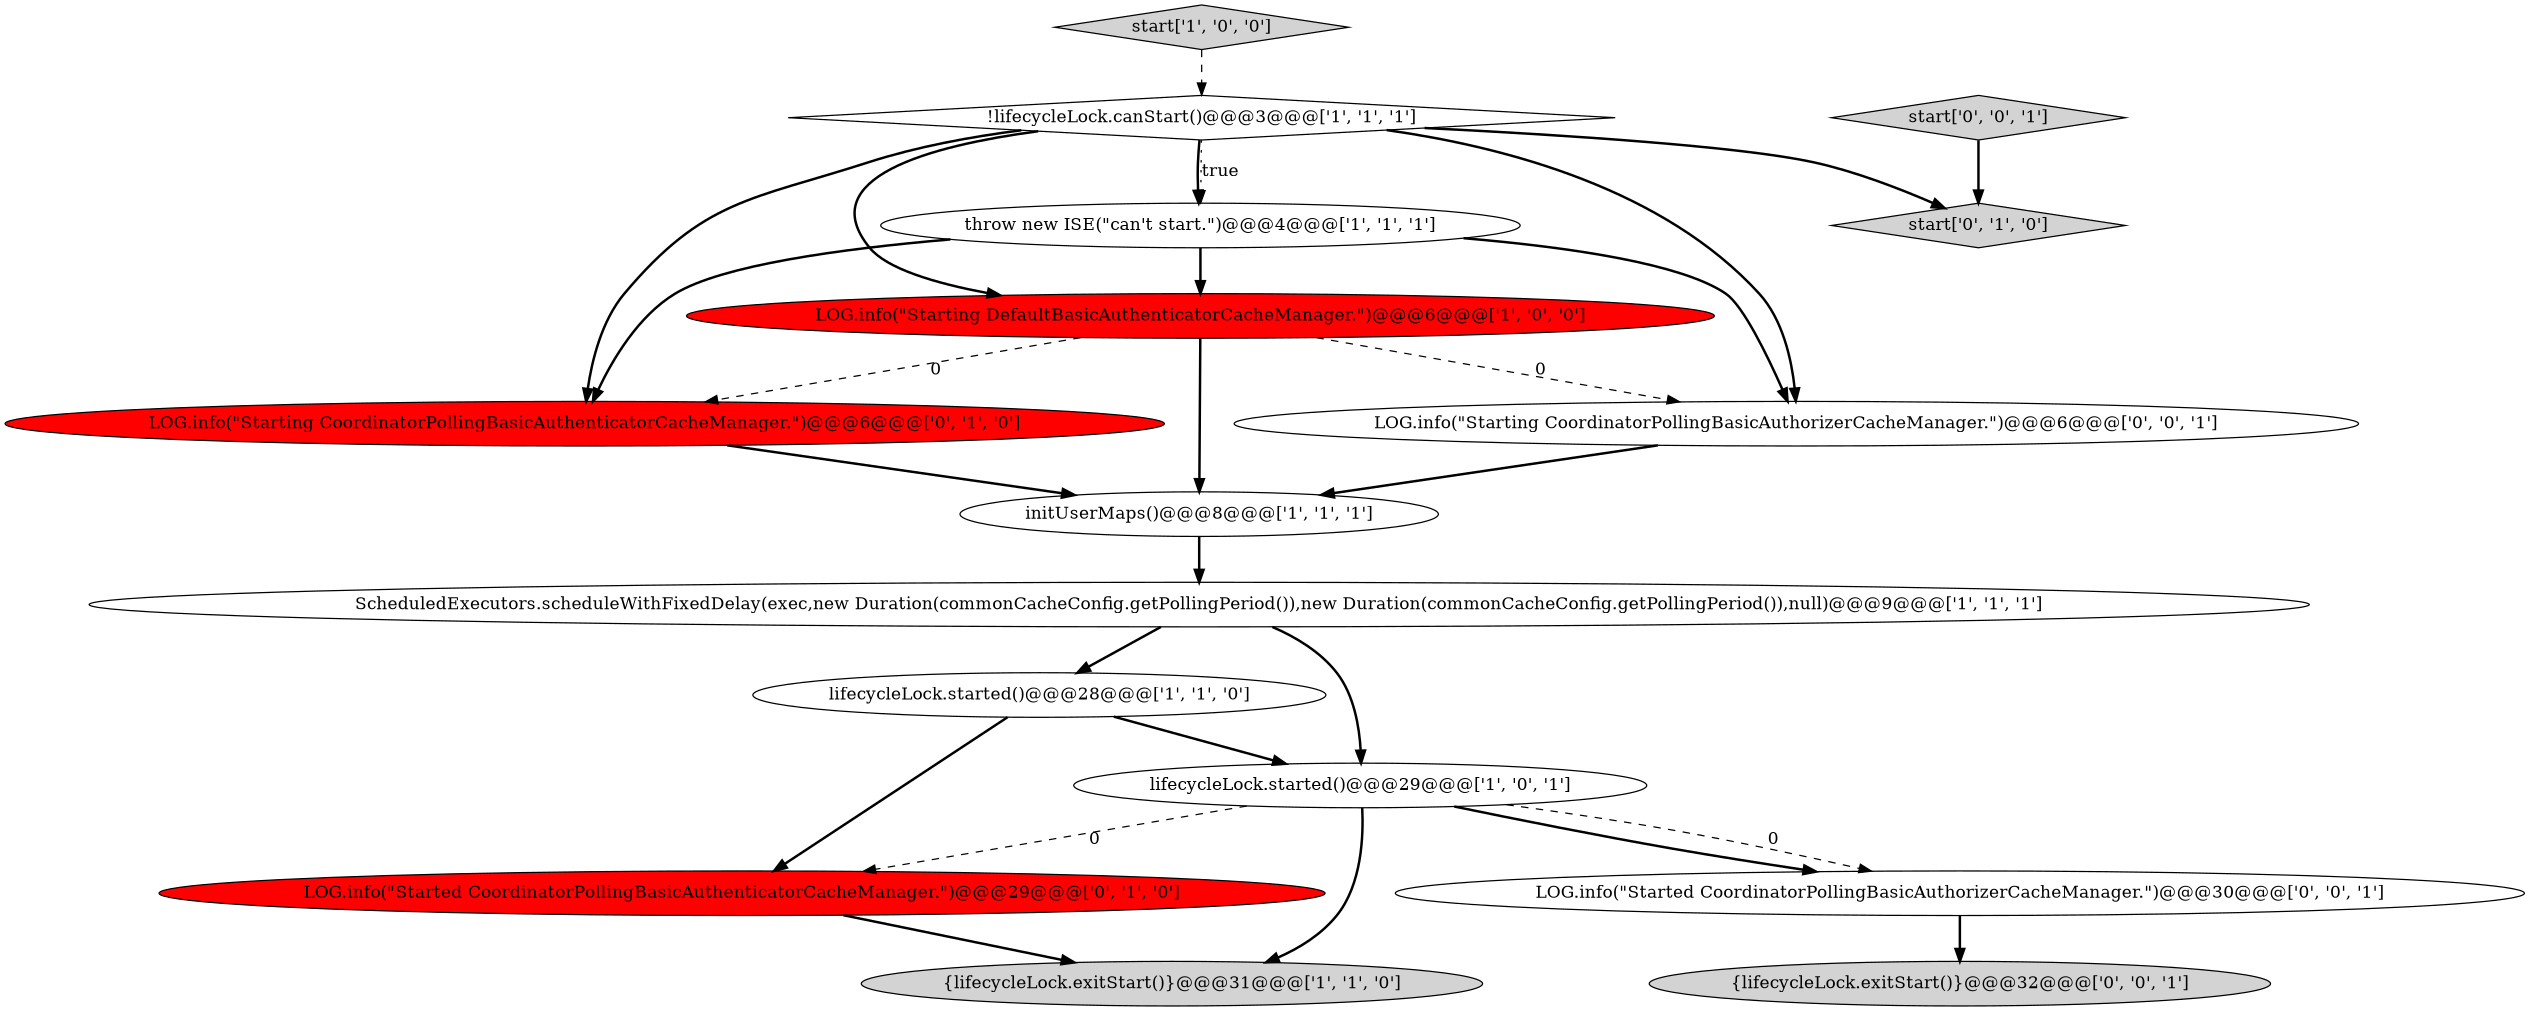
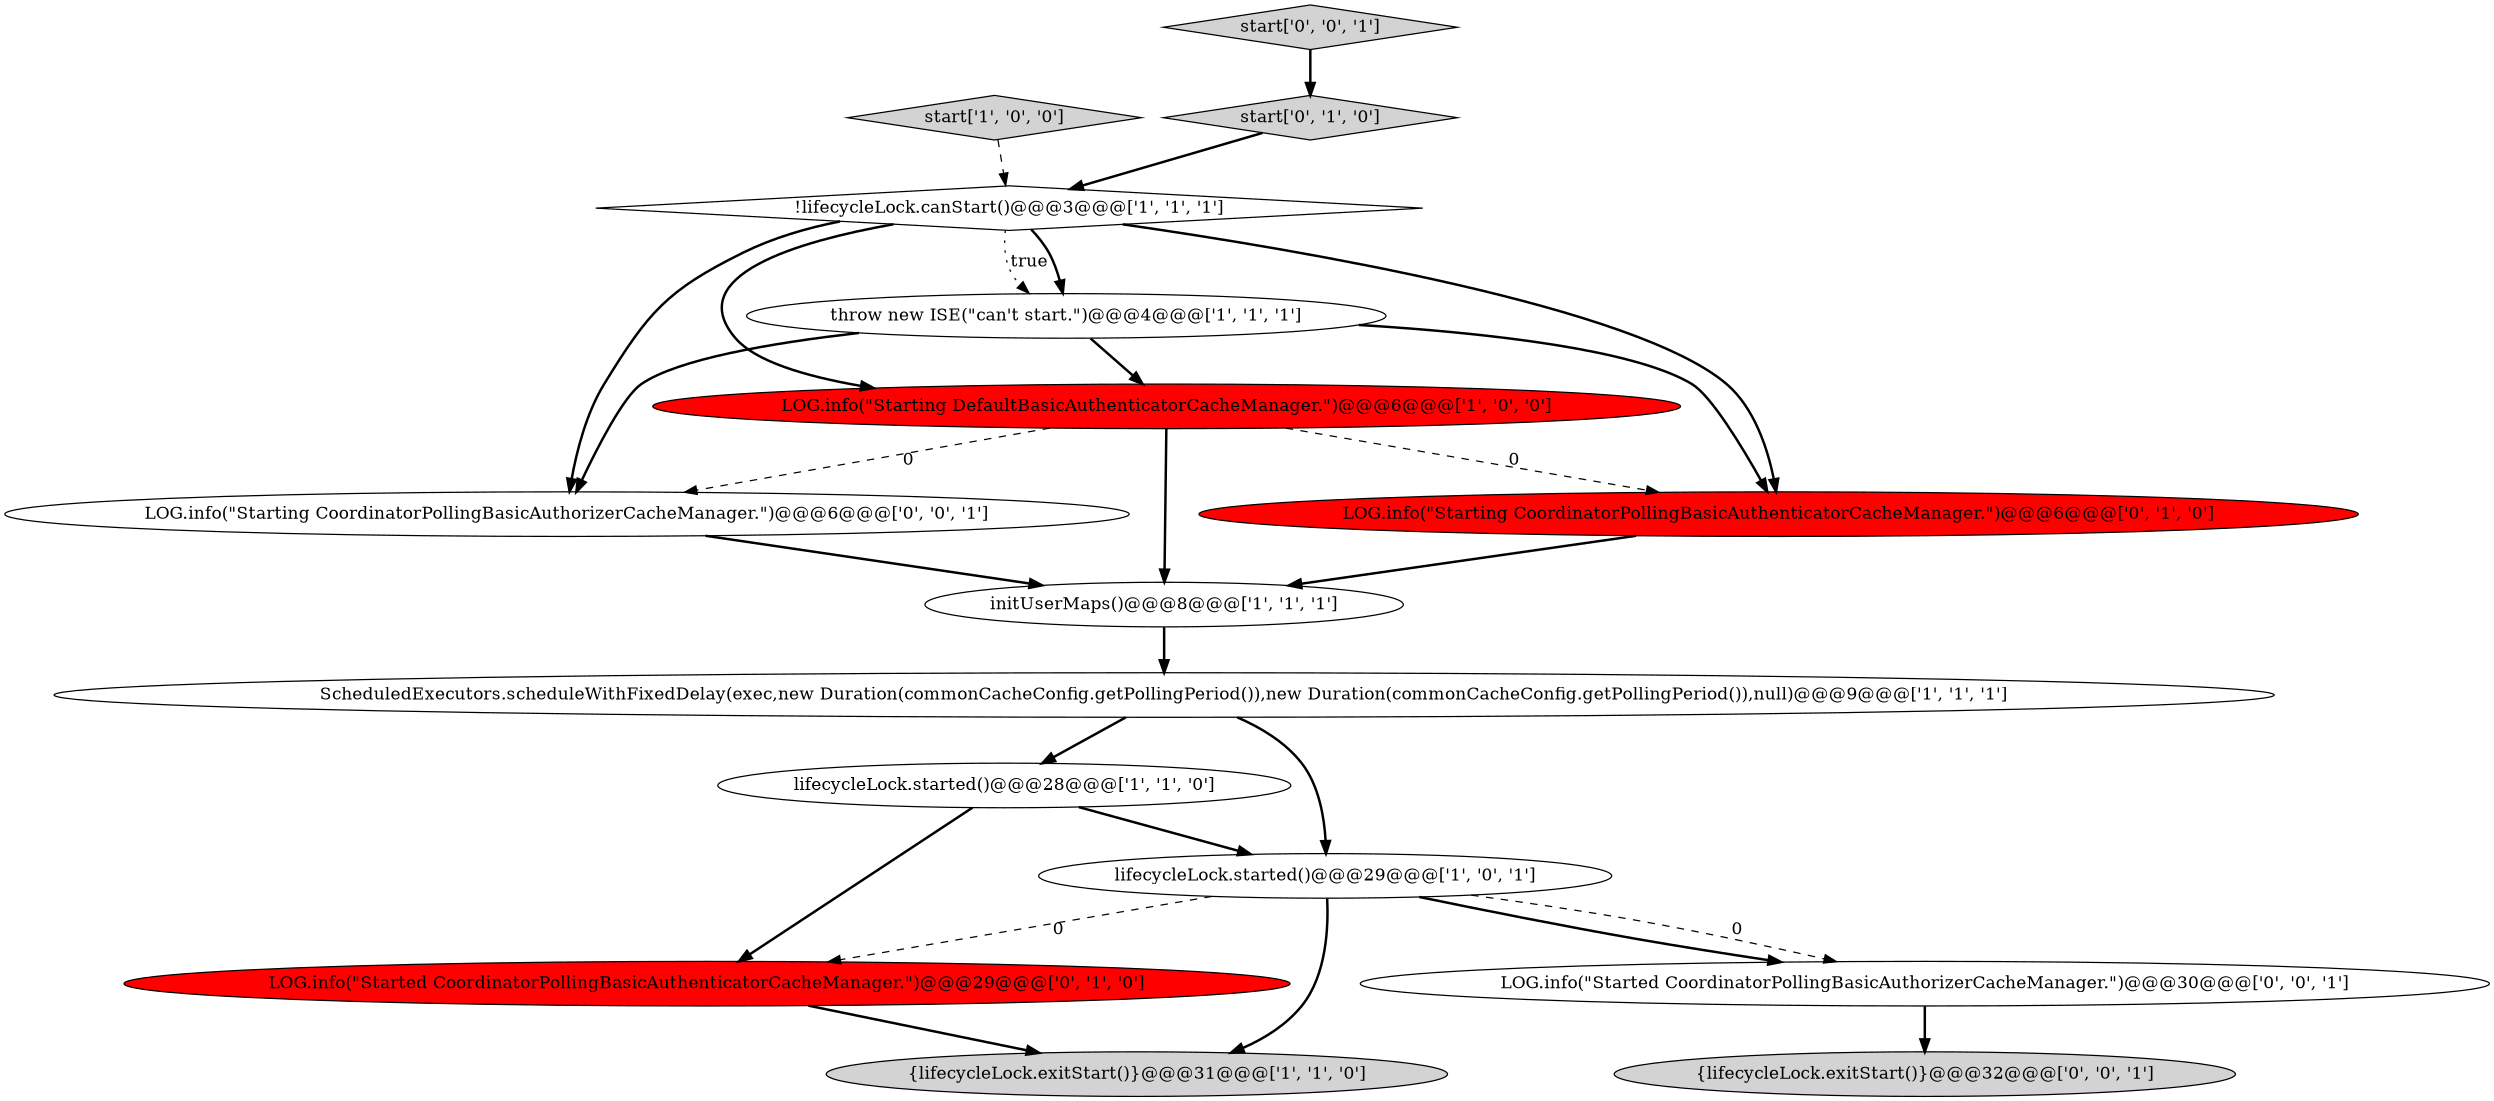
edge "!lifecycleLock.canStart()@@@3@@@['1', '1', '1']" -> "start['0', '1', '0']": reversed
